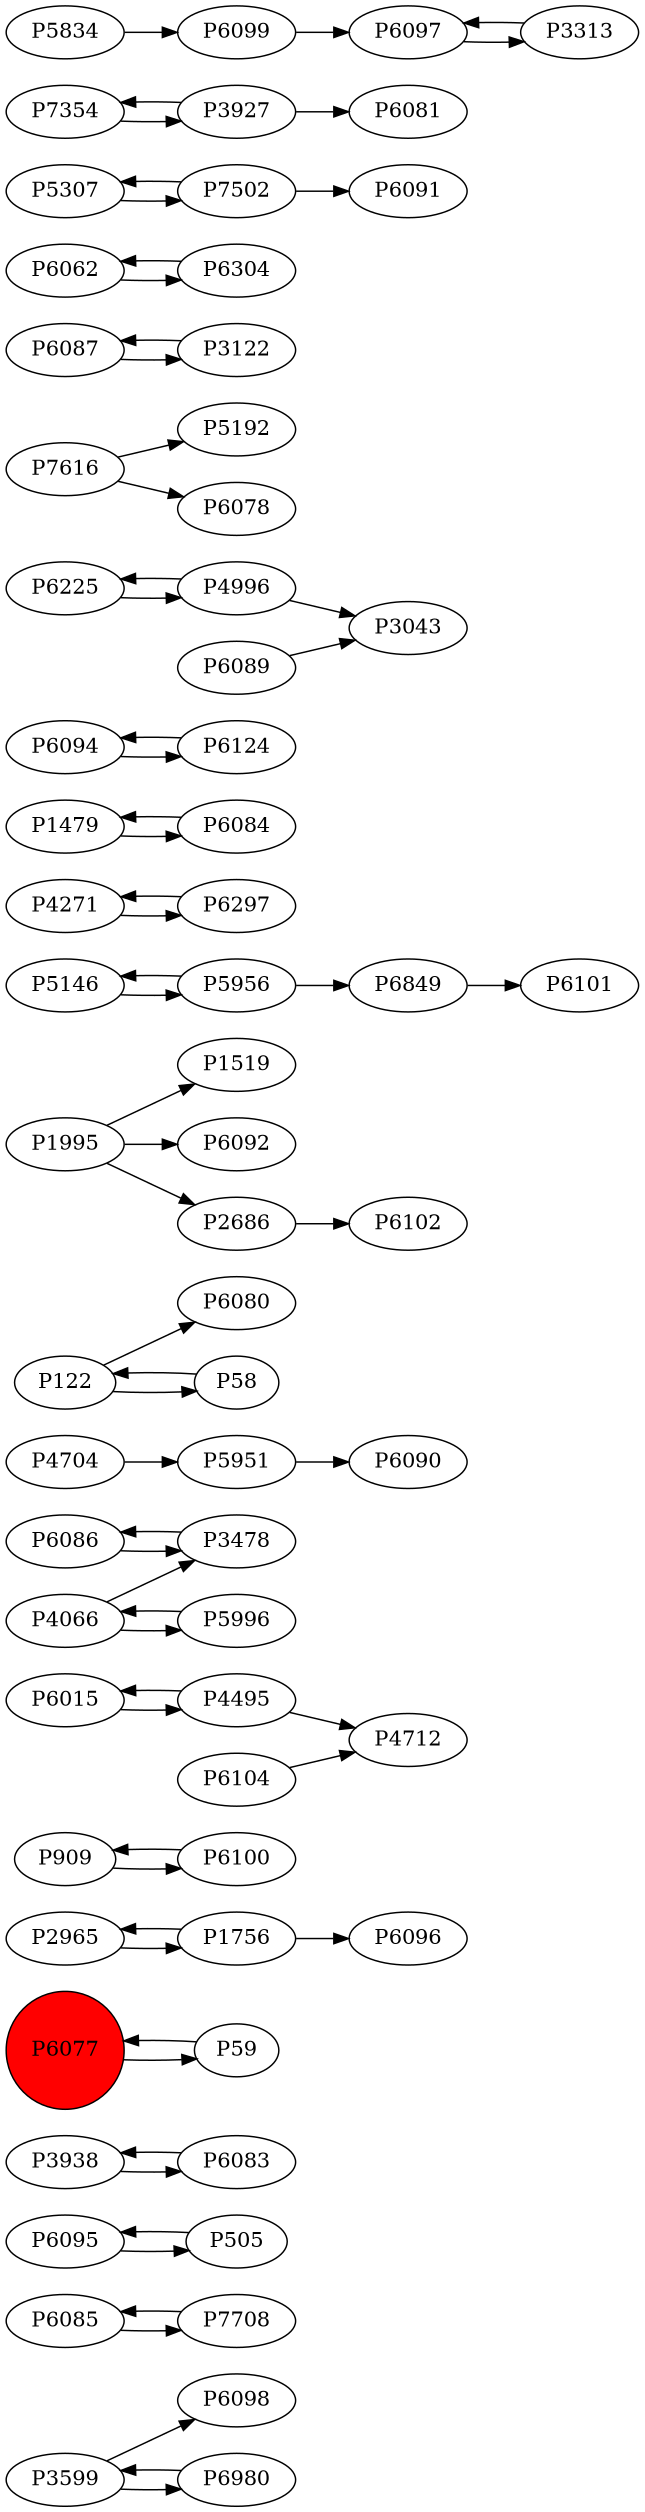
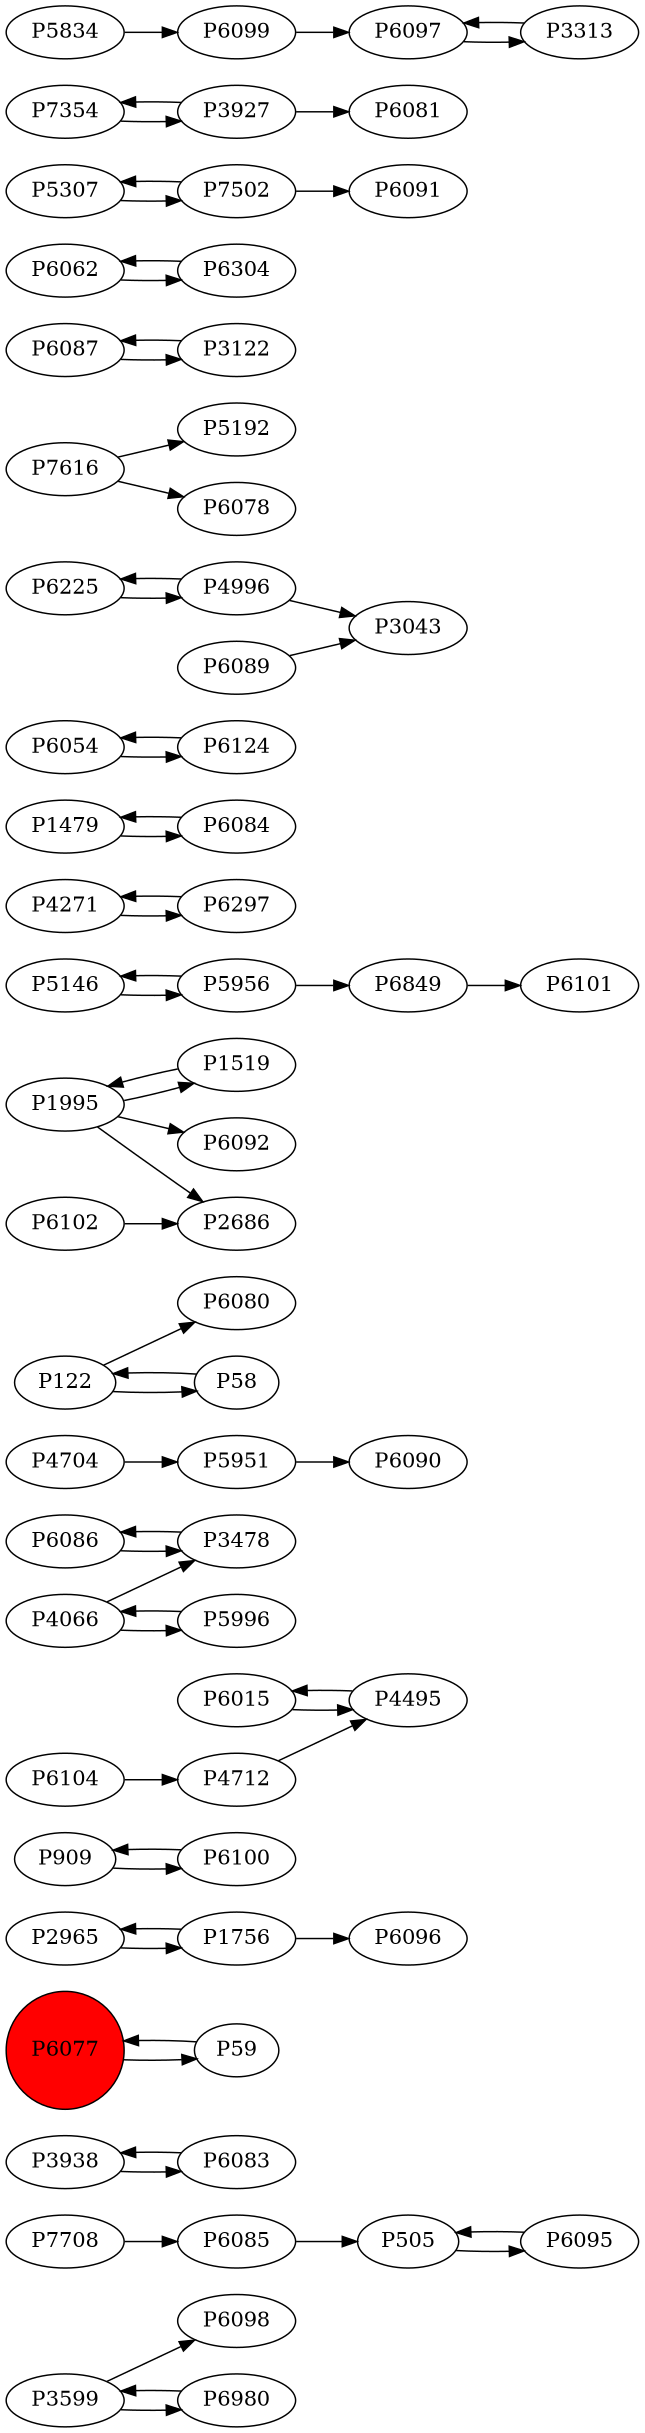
node "P6094": label "P6094" -> "P6054"
edge "P1519" -> "P1995": added
edge "P2686" -> "P6102": reversed
edge "P4495" -> "P4712": reversed
edge "P6085" -> "P7708": now "P6085" -> "P505"
